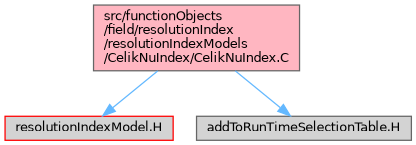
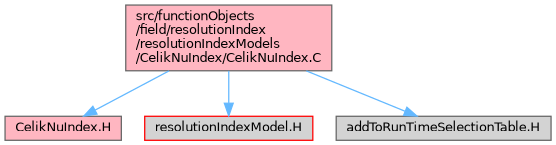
node "CelikNuIndex.H": added
